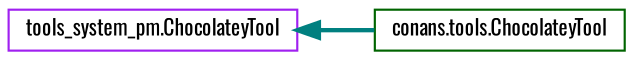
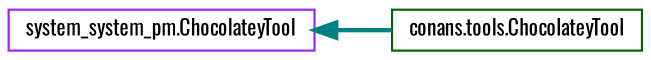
node "tools_system_pm.ChocolateyTool": label "tools_system_pm.ChocolateyTool" -> "system_system_pm.ChocolateyTool"
